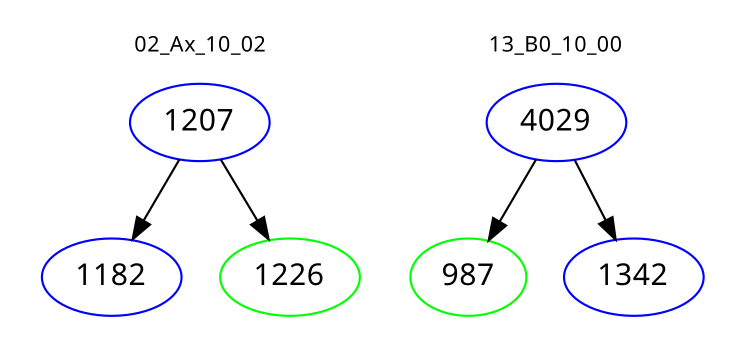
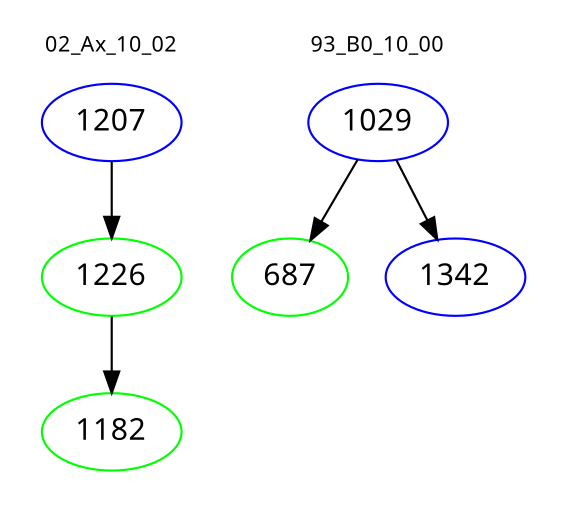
cluster "13_B0_10_00": label "13_B0_10_00" -> "93_B0_10_00"
node "4029": label "4029" -> "1029"
edge "1207" -> "1182": now "1226" -> "1182"
node "1182": color blue -> green
node "987": label "987" -> "687"
